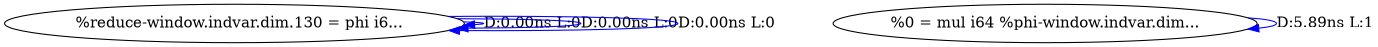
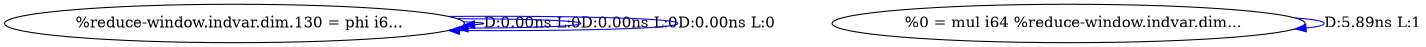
node "%0 = mul i64 %phi-window.indvar.dim...": label "%0 = mul i64 %phi-window.indvar.dim..." -> "%0 = mul i64 %reduce-window.indvar.dim..."
